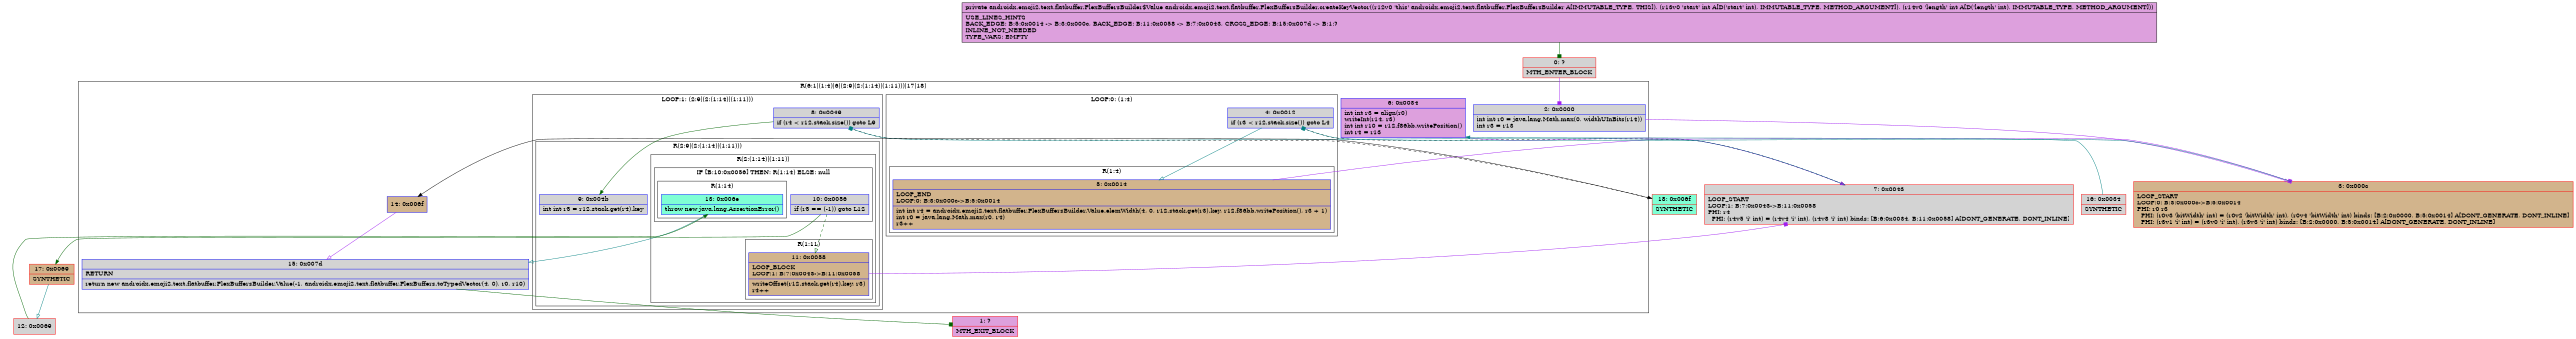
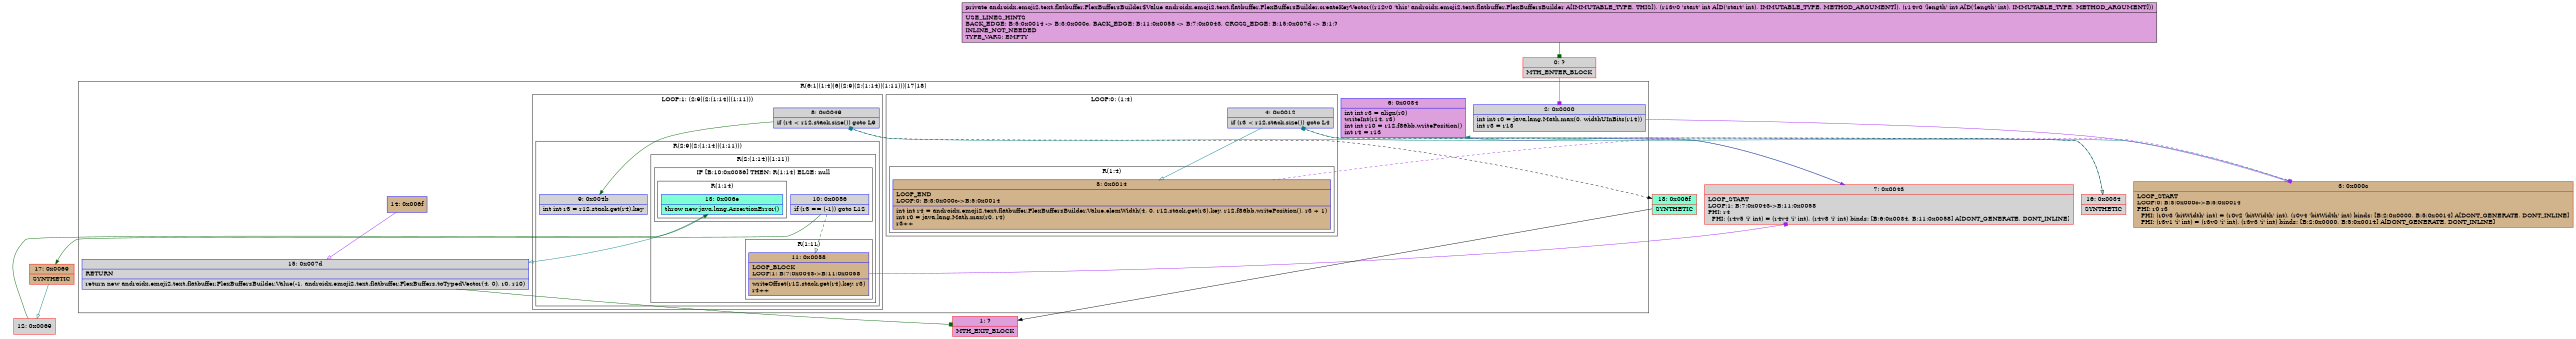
edge "18: 0x006f" -> "14: 0x006f": now "18: 0x006f" -> "1: ?"
edge "4: 0x0012" -> "7: 0x0043": now "4: 0x0012" -> "16: 0x0034"
edge "5: 0x0014" -> "3: 0x000c": style solid -> dashed
